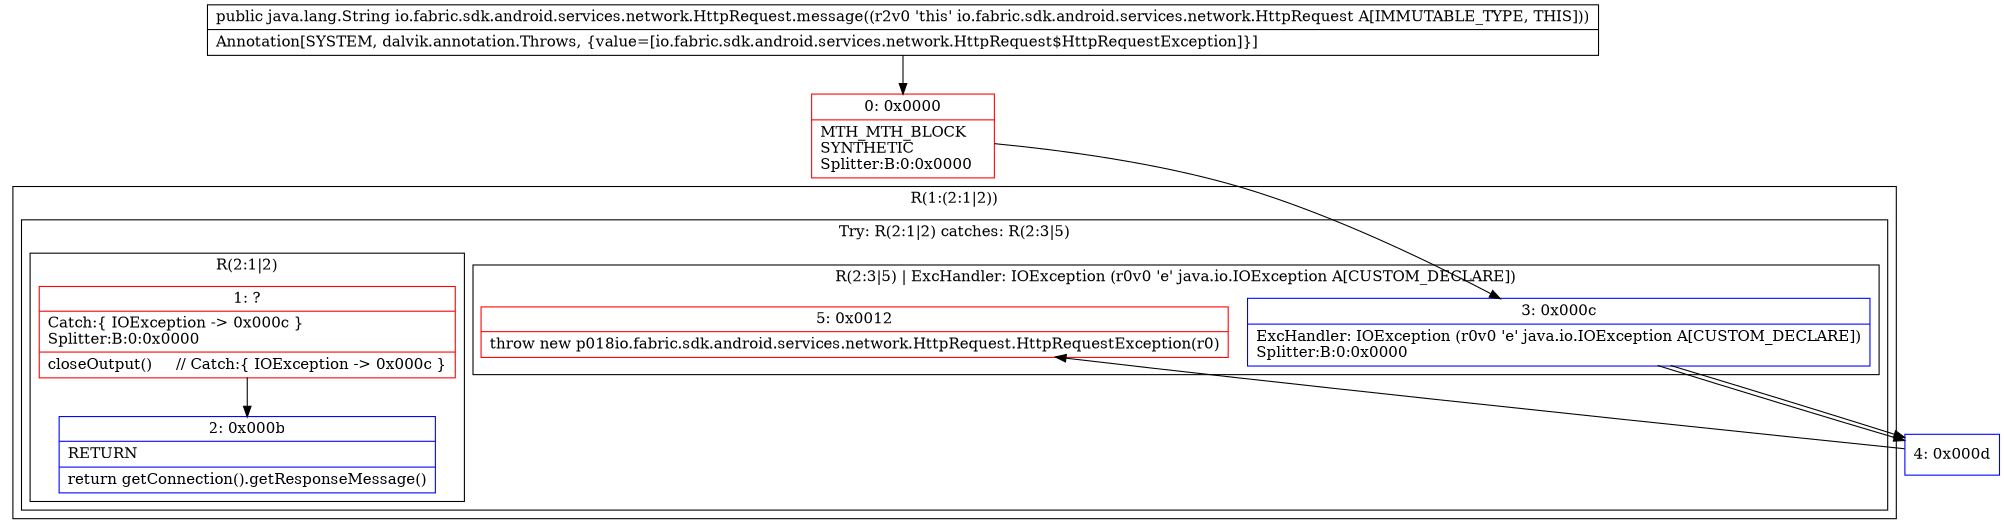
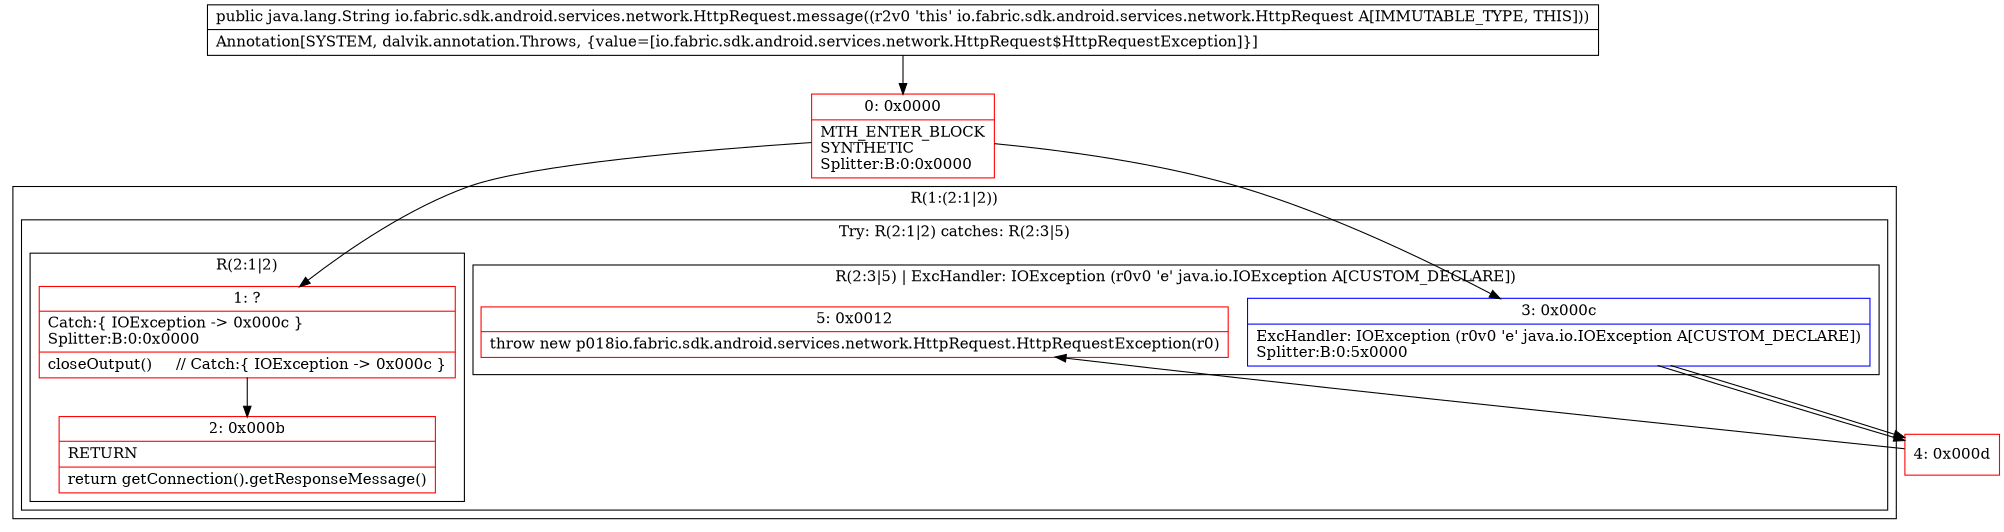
node "0: 0x0000": text "MTH_MTH_BLOCK" -> "MTH_ENTER_BLOCK"
edge "0: 0x0000" -> "1: ?": added
node "3: 0x000c": text "Splitter:B:0:0x0000" -> "Splitter:B:0:5x0000"
node "2: 0x000b": color blue -> red
node "4: 0x000d": color blue -> red
